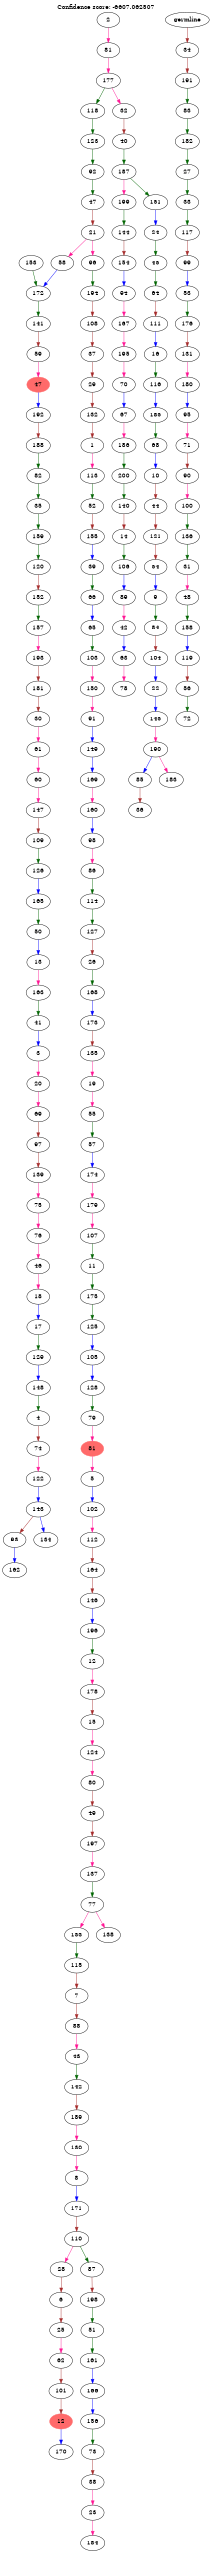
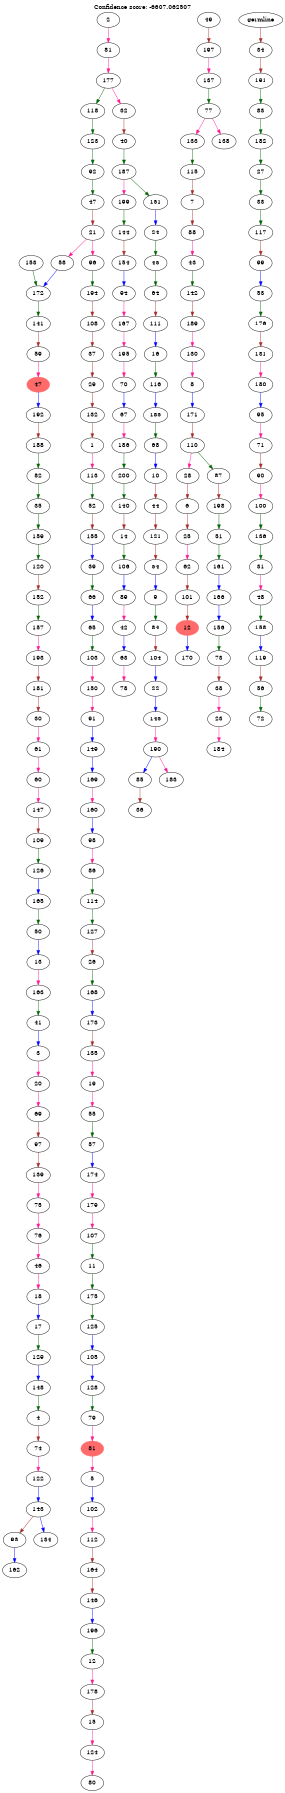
edge "80" -> "49": removed
